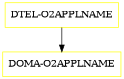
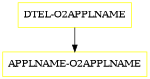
node "DOMA-O2APPLNAME": label "DOMA-O2APPLNAME" -> "APPLNAME-O2APPLNAME"
